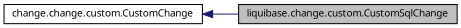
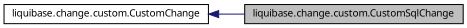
node "change.change.custom.CustomChange": label "change.change.custom.CustomChange" -> "liquibase.change.custom.CustomChange"
